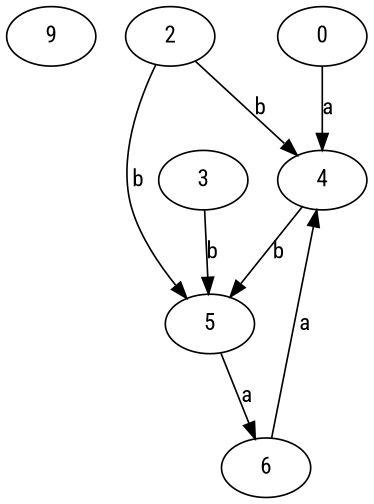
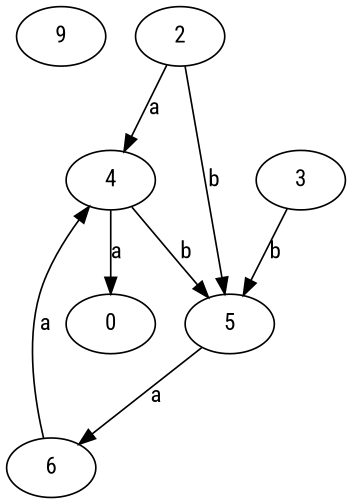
edge "0" -> "4": reversed
edge "2" -> "4": label "b" -> "a"
